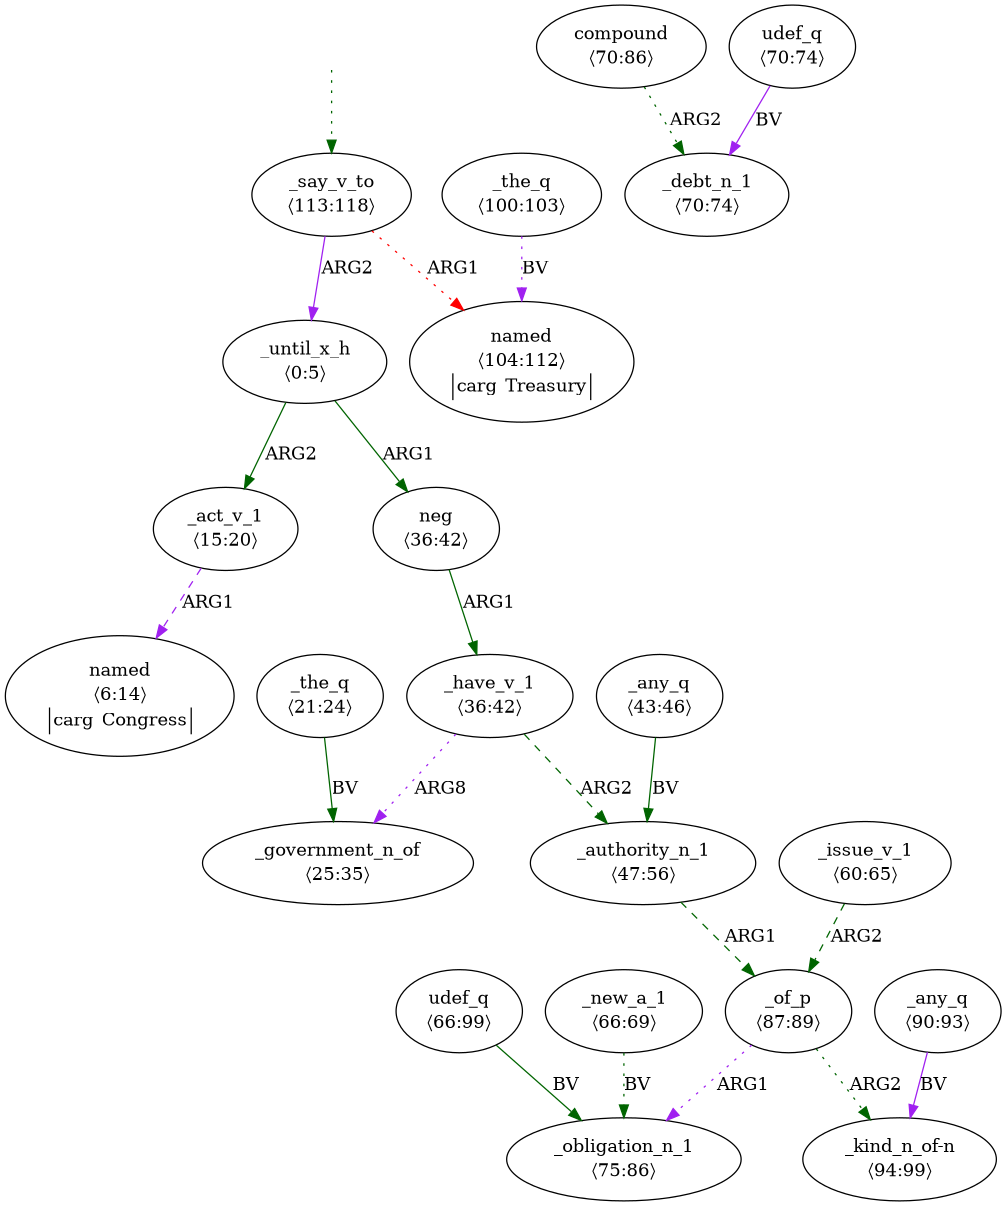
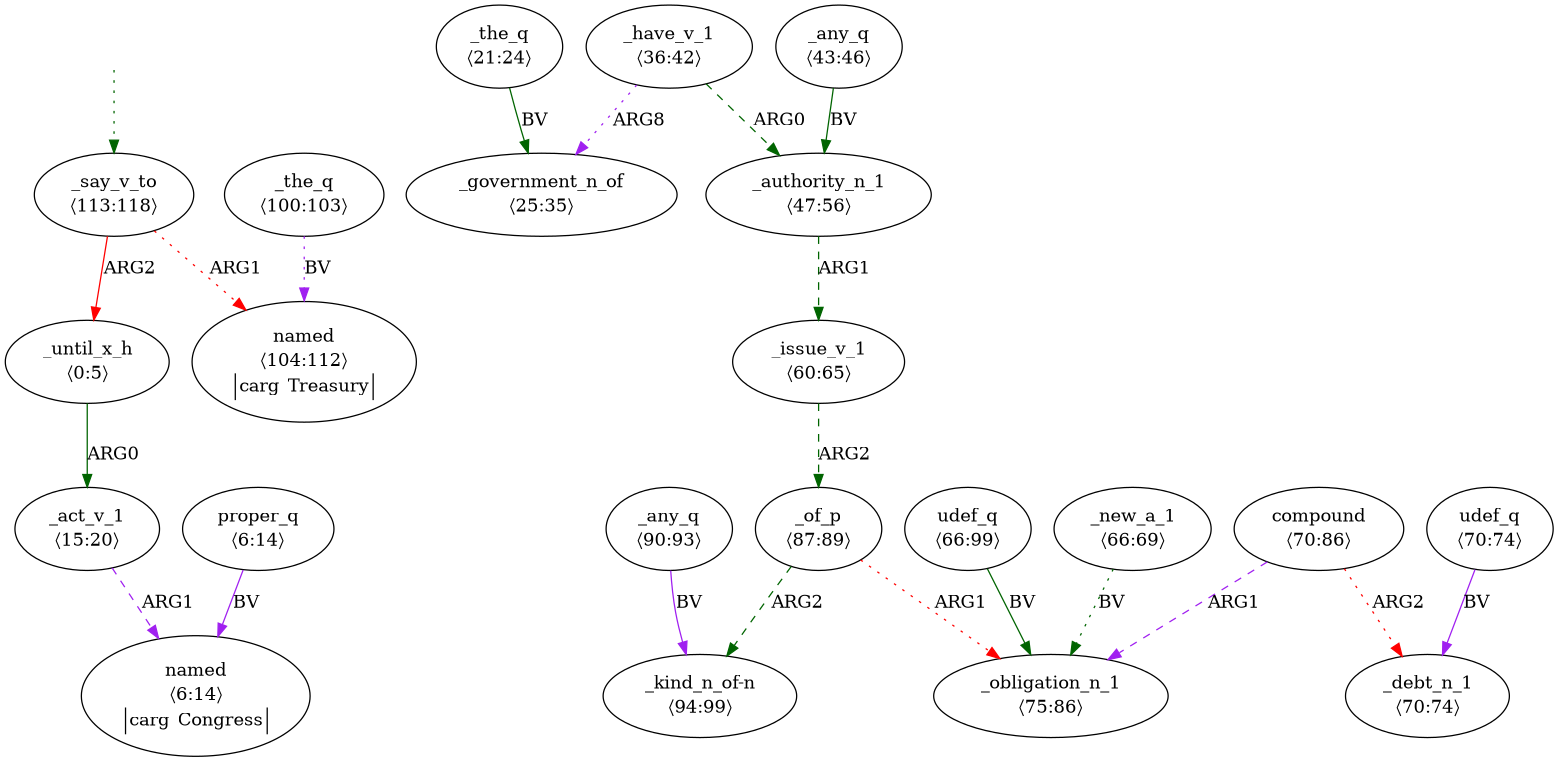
edge "compound" -> "_debt_n_1": color darkgreen -> red
edge "_say_v_to" -> "_until_x_h": color purple -> red
edge "_until_x_h" -> "_act_v_1": label "ARG2" -> "ARG0"
node "proper_q": added
node "neg": removed
edge "compound" -> "_obligation_n_1": added, label "ARG1"
edge "_have_v_1" -> "_authority_n_1": label "ARG2" -> "ARG0"
edge "_authority_n_1" -> "_of_p": now "_authority_n_1" -> "_issue_v_1"
edge "_of_p" -> "_obligation_n_1": color purple -> red
edge "_of_p" -> "_kind_n_of-n": style dotted -> dashed
